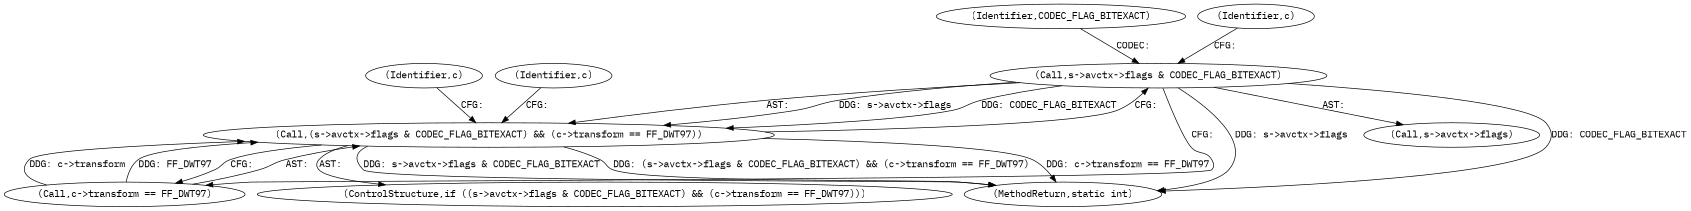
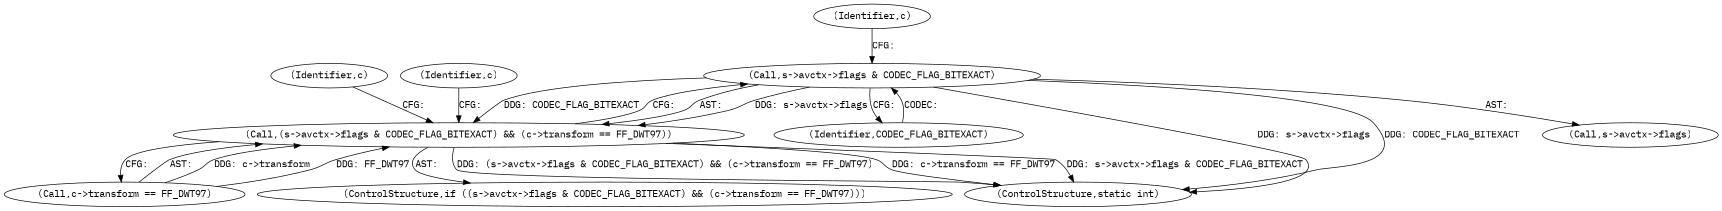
edge "(Call,s->avctx->flags & CODEC_FLAG_BITEXACT)" -> "(Call,c->transform == FF_DWT97)": now "(Call,s->avctx->flags & CODEC_FLAG_BITEXACT)" -> "(Identifier,CODEC_FLAG_BITEXACT)"
node "(MethodReturn,static int)": label "(MethodReturn,static int)" -> "(ControlStructure,static int)"
